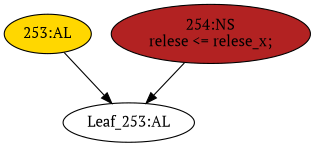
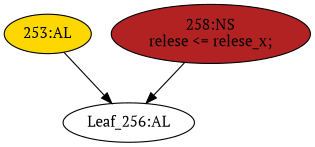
node "254:NS relese <= relese_x;": label "254:NS relese <= relese_x;" -> "258:NS relese <= relese_x;"
node "Leaf_253:AL": label "Leaf_253:AL" -> "Leaf_256:AL"
